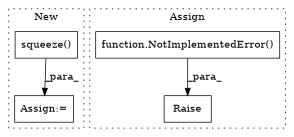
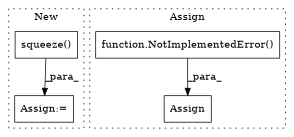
node "Raise": label "Raise" -> "Assign"
